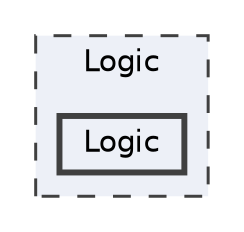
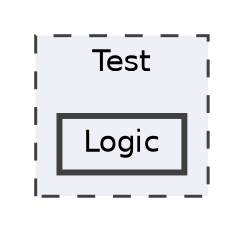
cluster "Logic": label "Logic" -> "Test"
